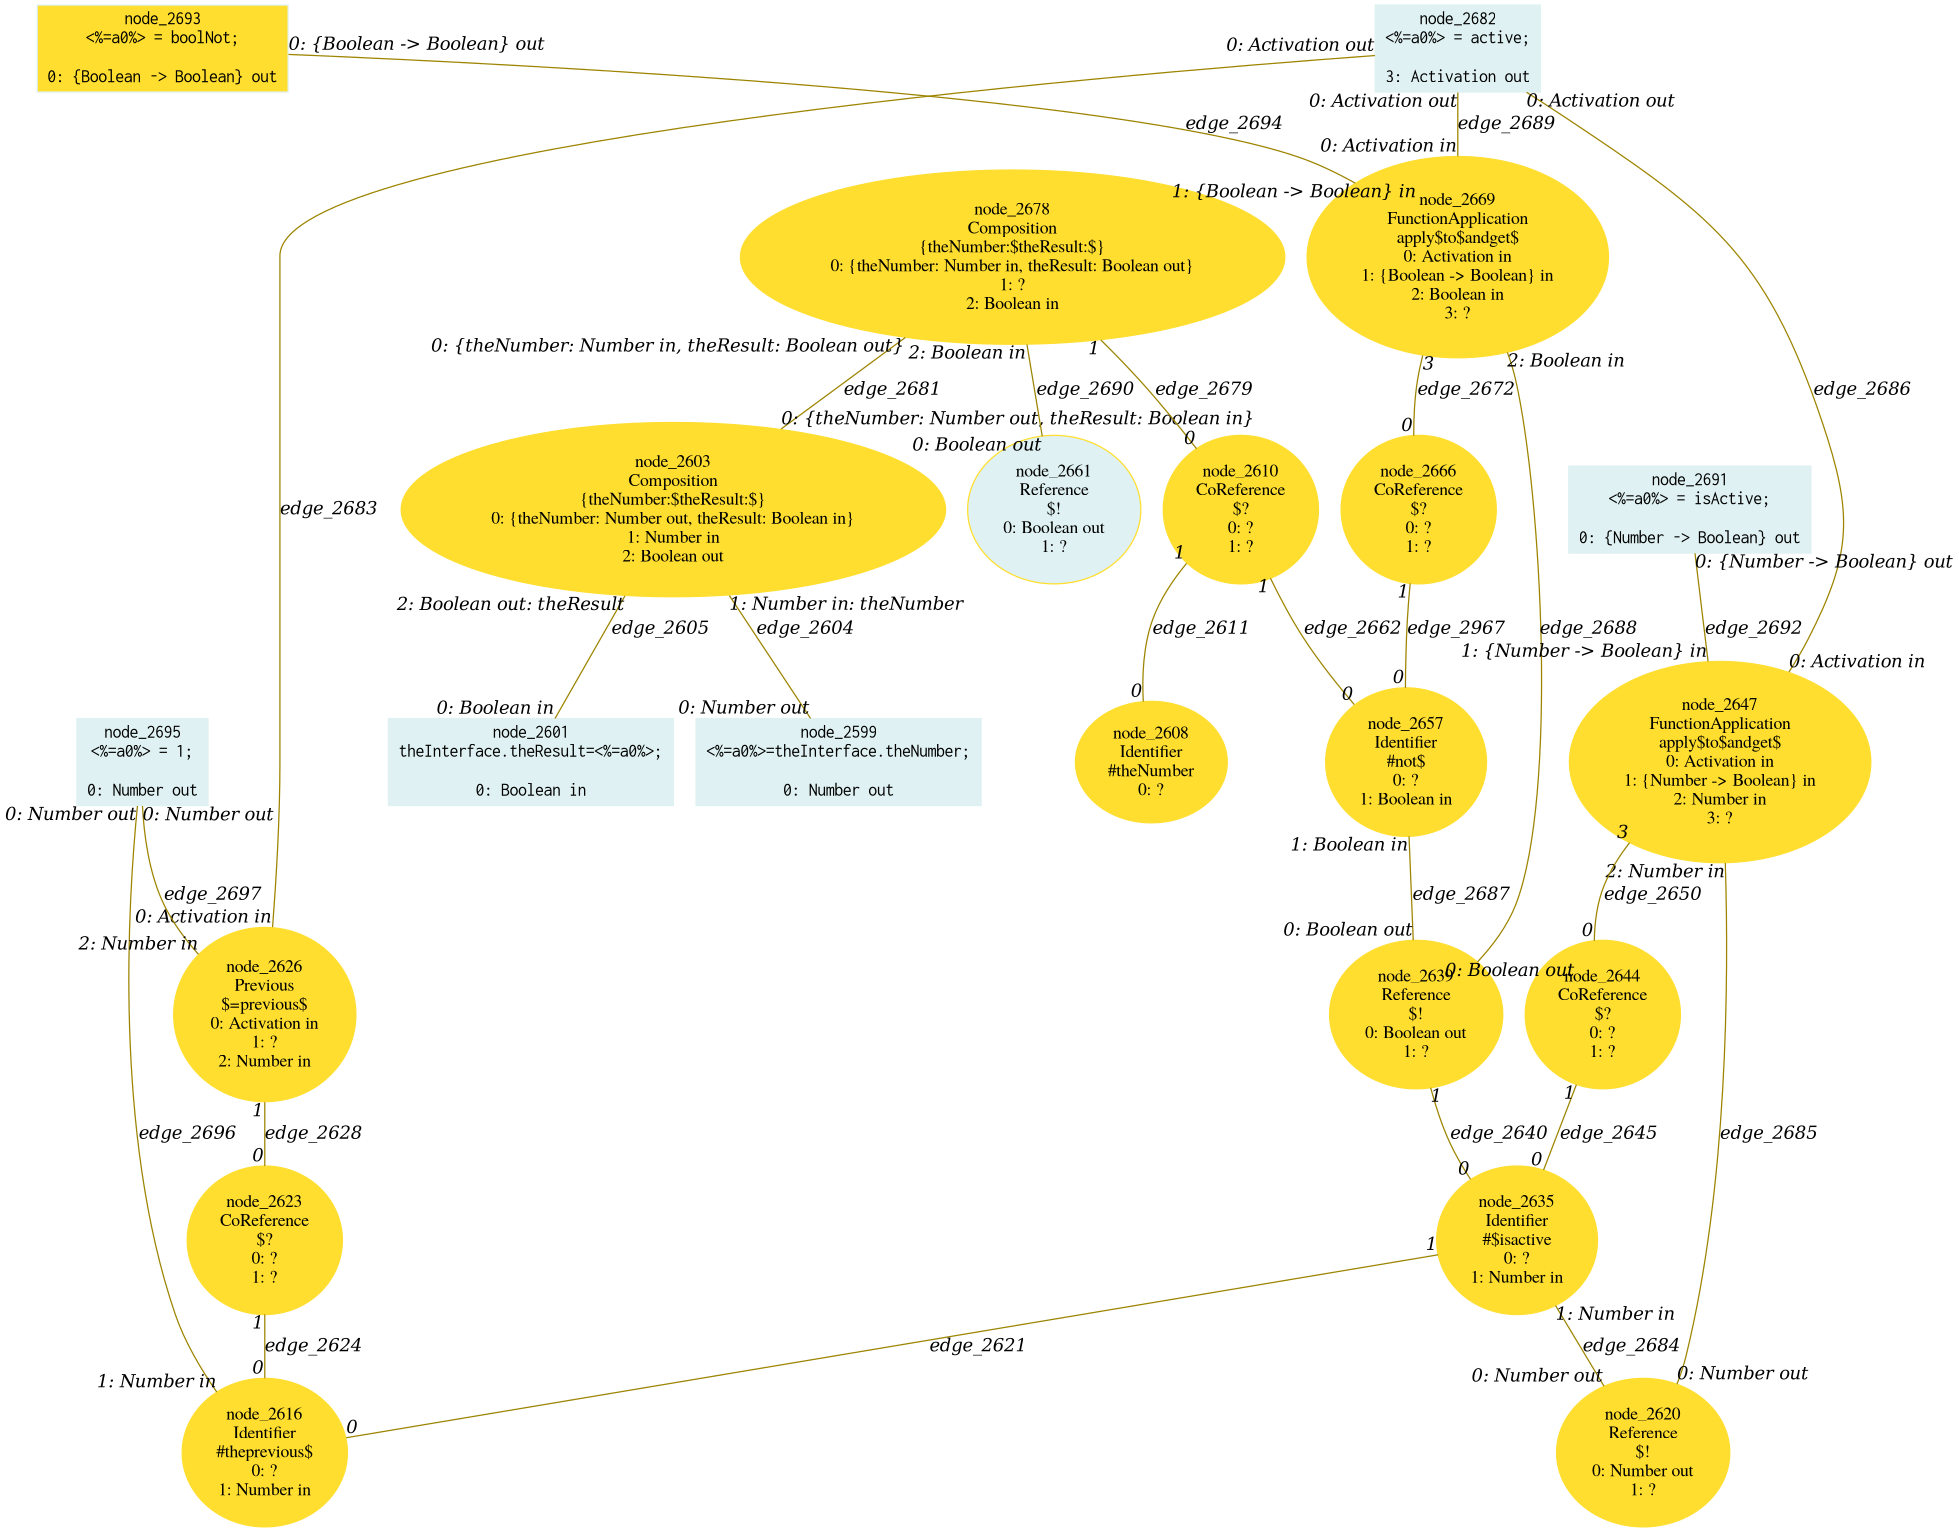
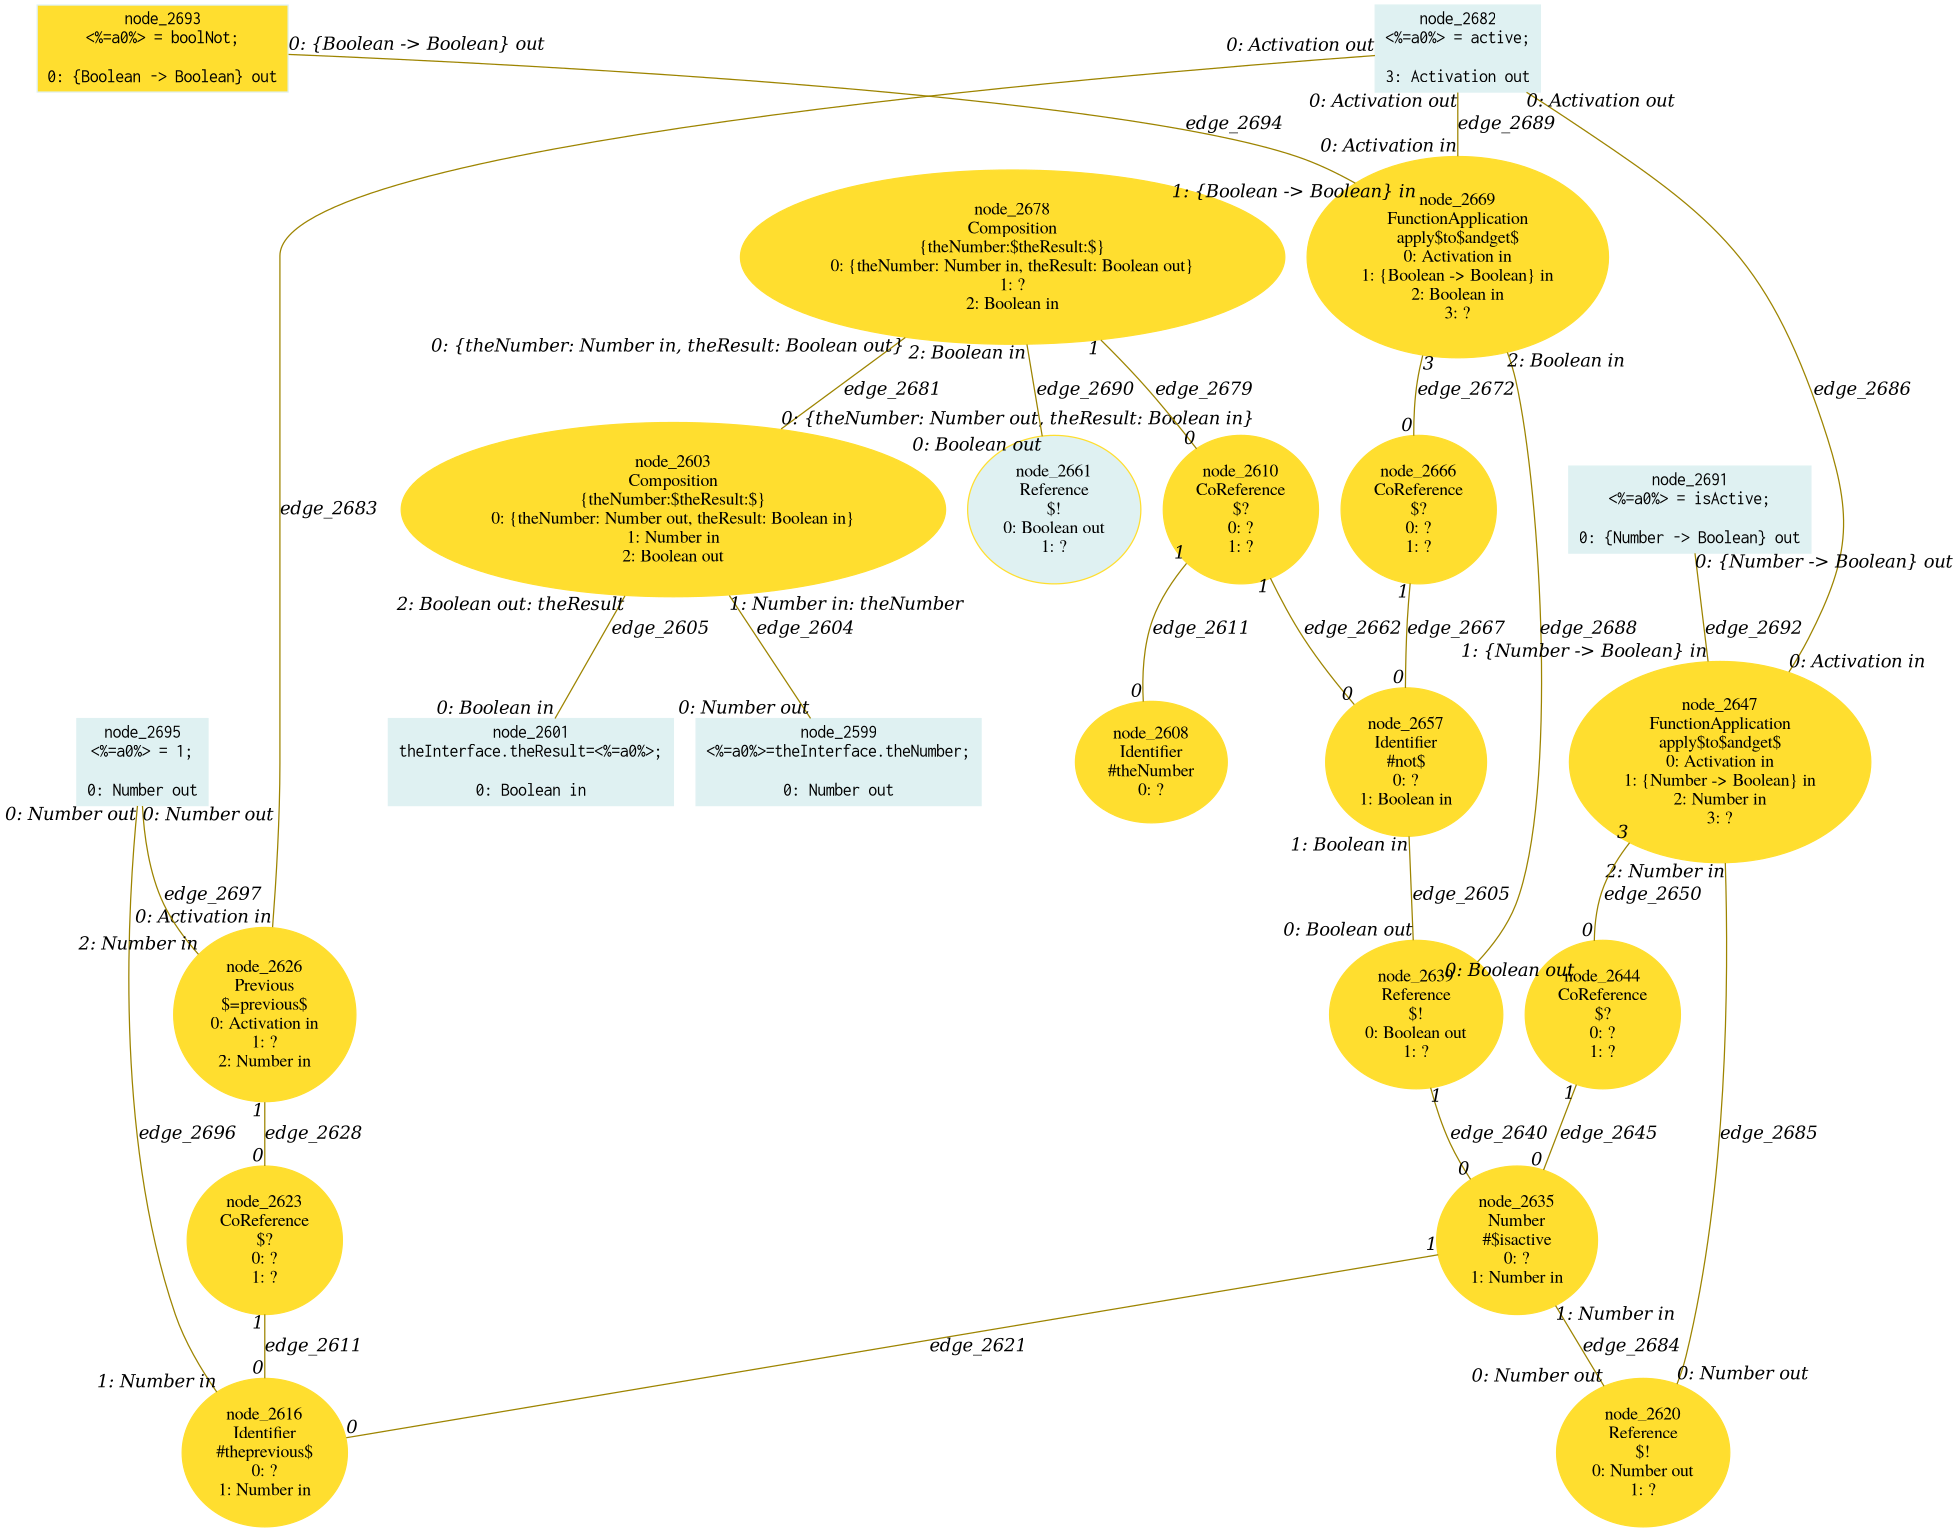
edge "node_2666 CoReference $? 0: ? 1: ?" -- "node_2657 Identifier #not$ 0: ? 1: Boolean in": label "edge_2967" -> "edge_2667"
edge "node_2657 Identifier #not$ 0: ? 1: Boolean in" -- "node_2639 Reference $! 0: Boolean out 1: ?": label "edge_2687" -> "edge_2605"
node "node_2635 Identifier #$isactive 0: ? 1: Number in": label "node_2635 Identifier #$isactive 0: ? 1: Number in" -> "node_2635 Number #$isactive 0: ? 1: Number in"
edge "node_2623 CoReference $? 0: ? 1: ?" -- "node_2616 Identifier #theprevious$ 0: ? 1: Number in": label "edge_2624" -> "edge_2611"
